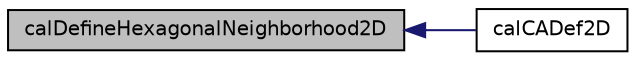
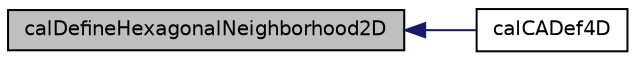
node "calCADef2D": label "calCADef2D" -> "calCADef4D"
